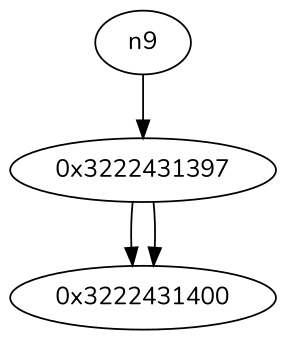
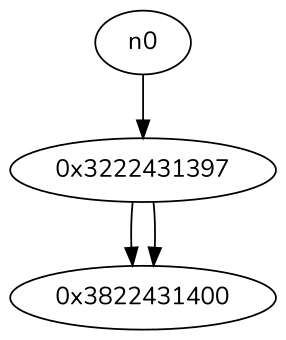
node "n9": label "n9" -> "n0"
node "0x3222431400": label "0x3222431400" -> "0x3822431400"
